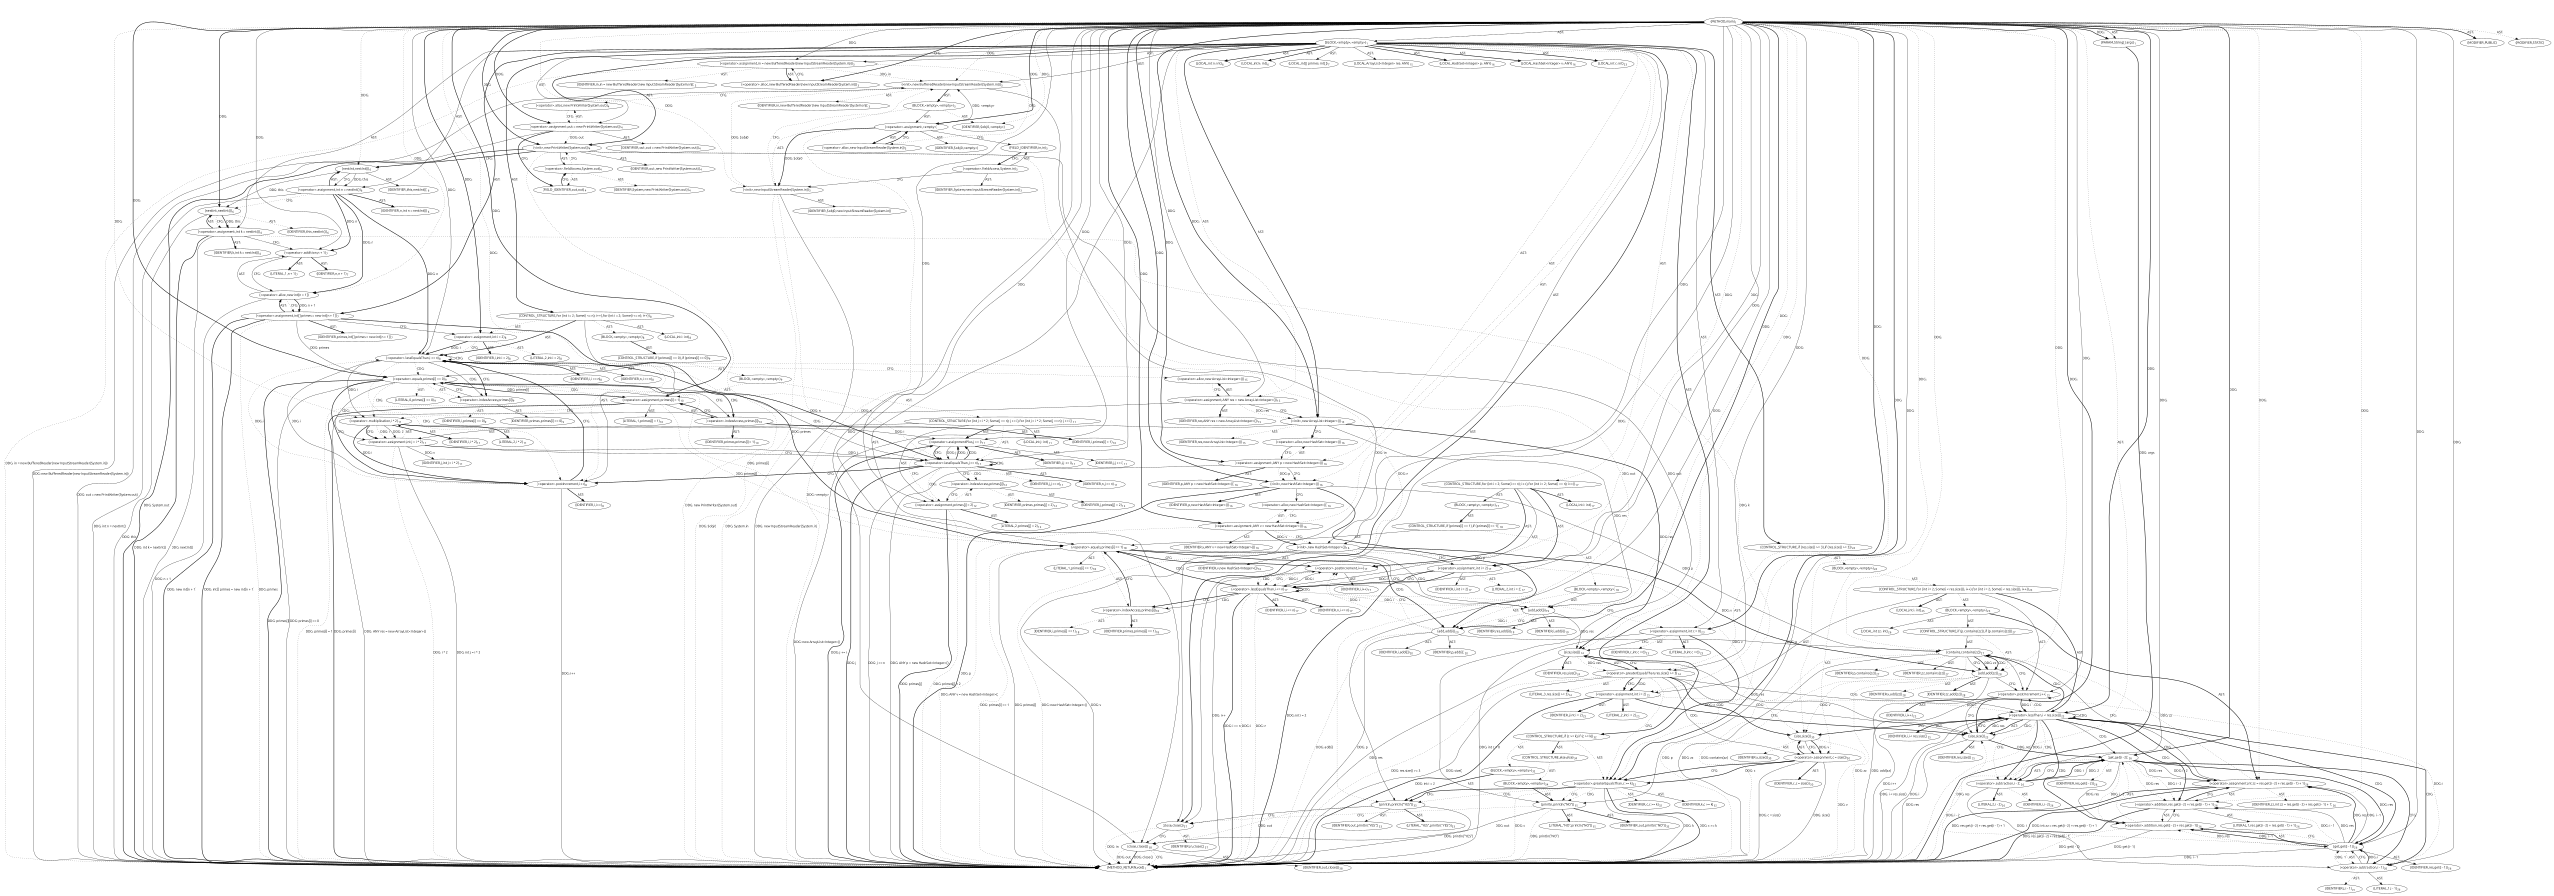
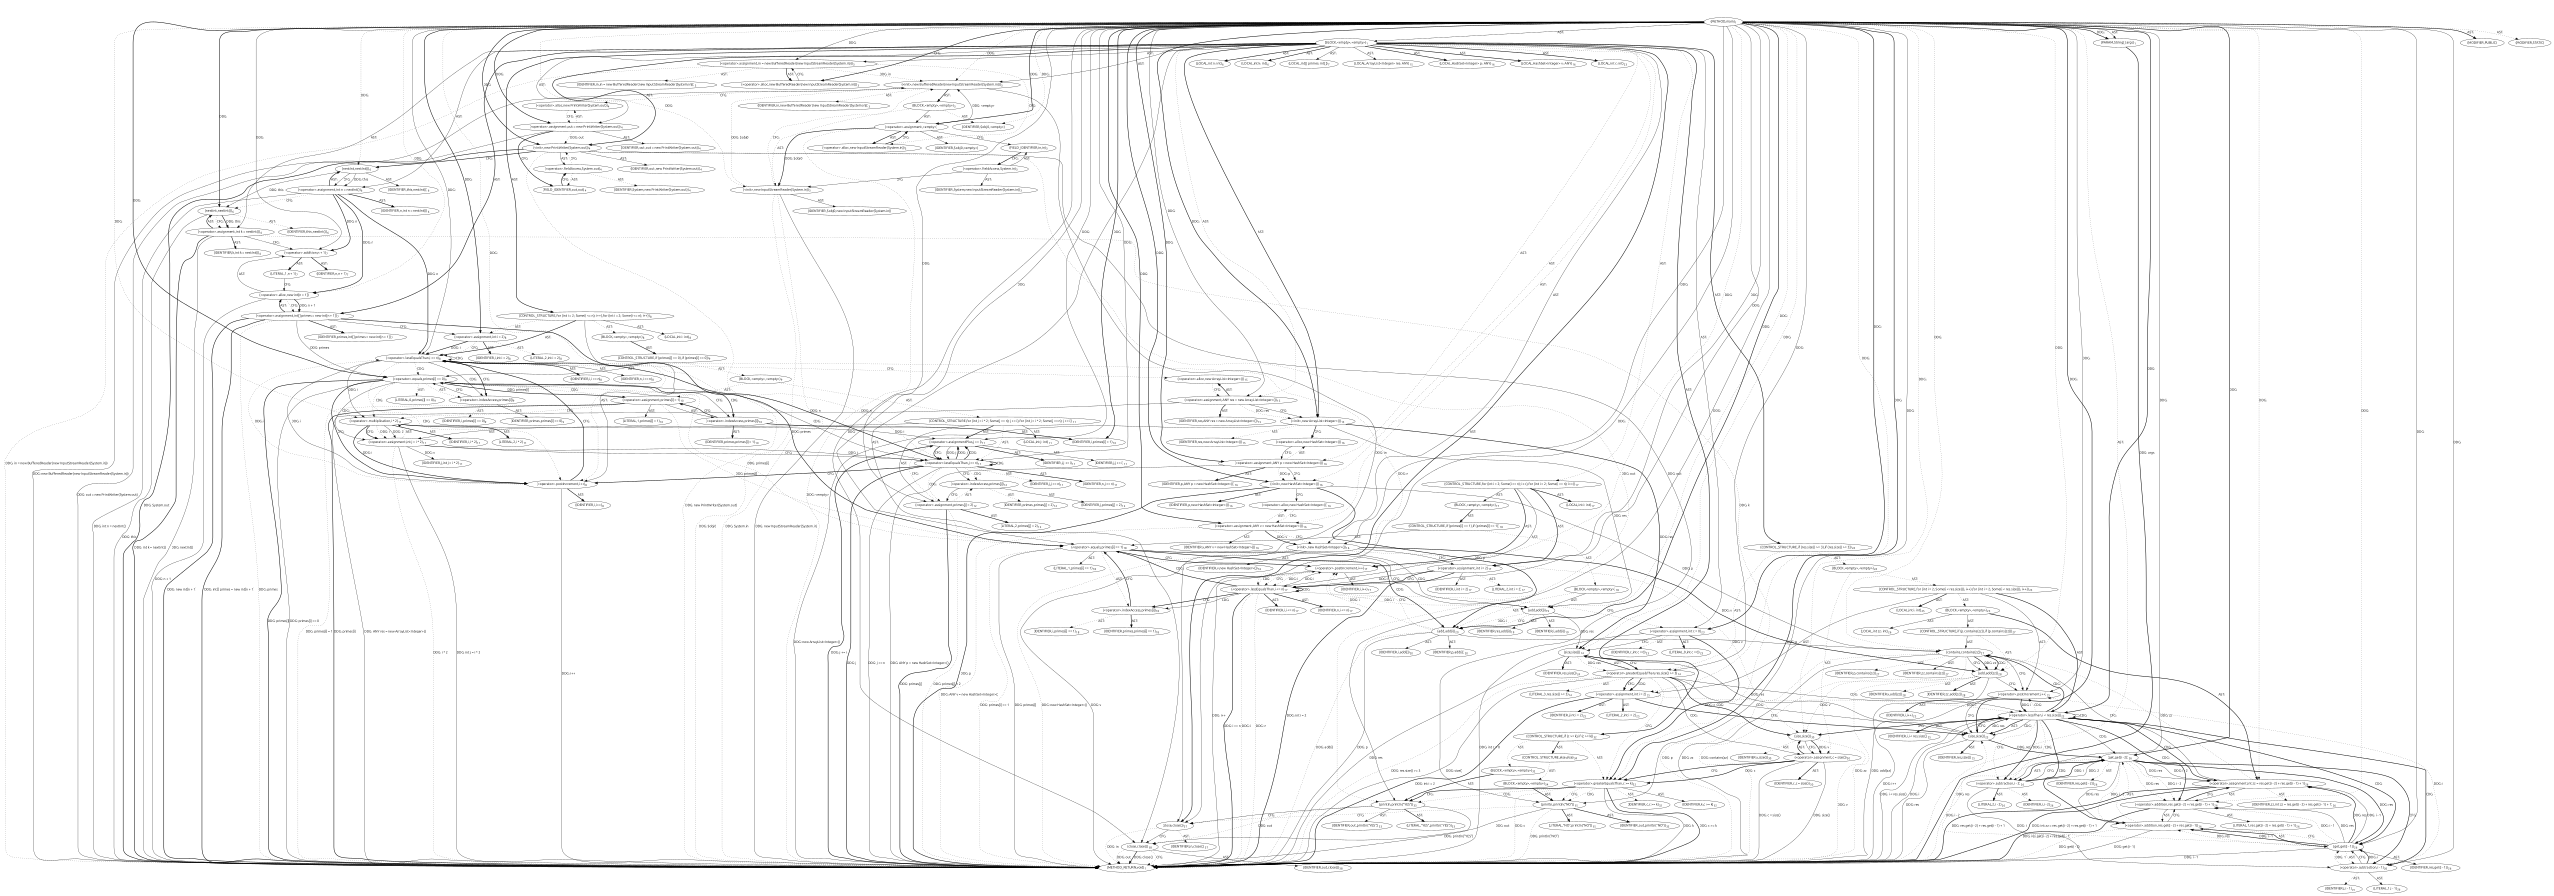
edge "(METHOD,main)" -> "(<operator>.assignment,primes[i] = 1)": now "(METHOD,main)" -> "(IDENTIFIER,i,primes[i] = 1)"
edge "(<operator>.addition,n + 1)" -> "(<operator>.alloc,new int[n + 1])": now "(LITERAL,1,n + 1)" -> "(<operator>.alloc,new int[n + 1])"
